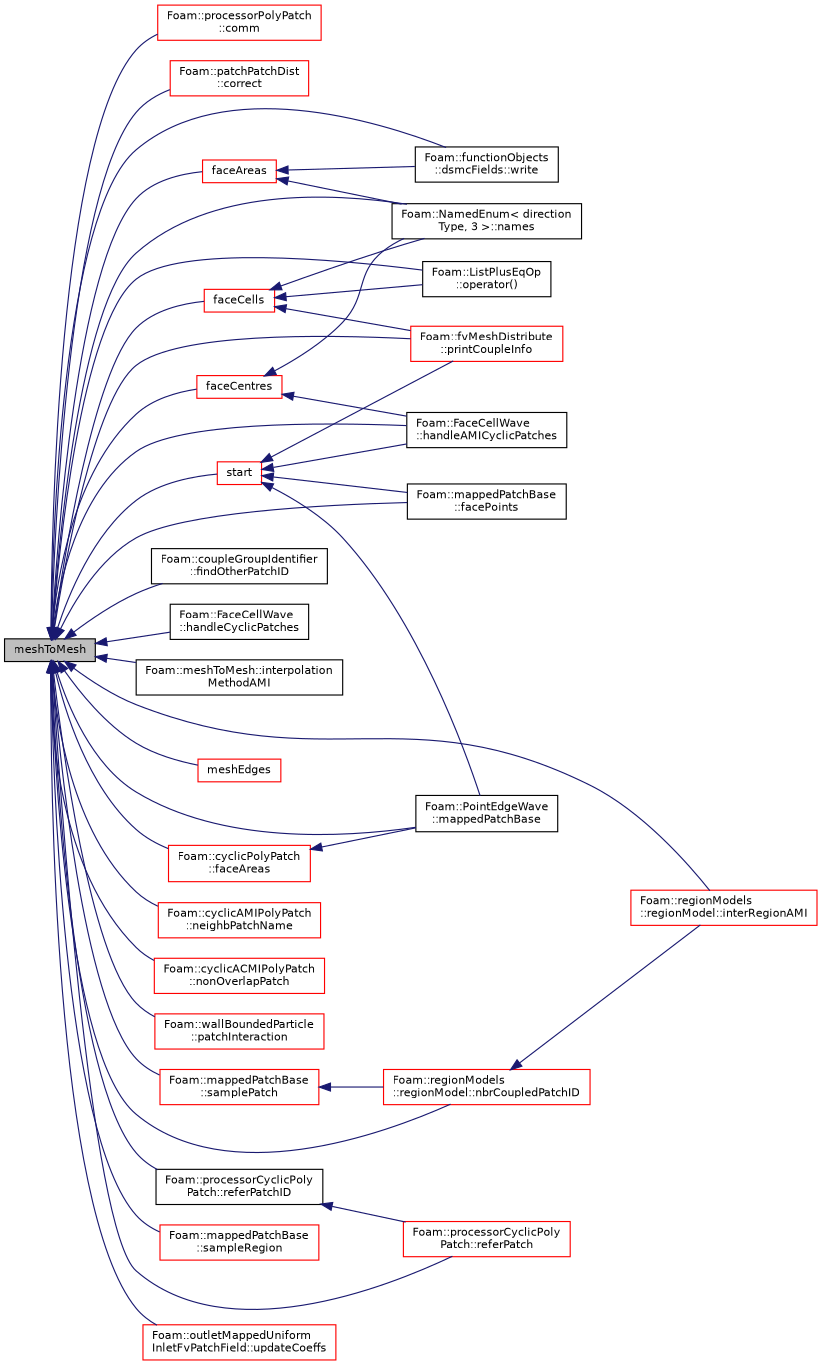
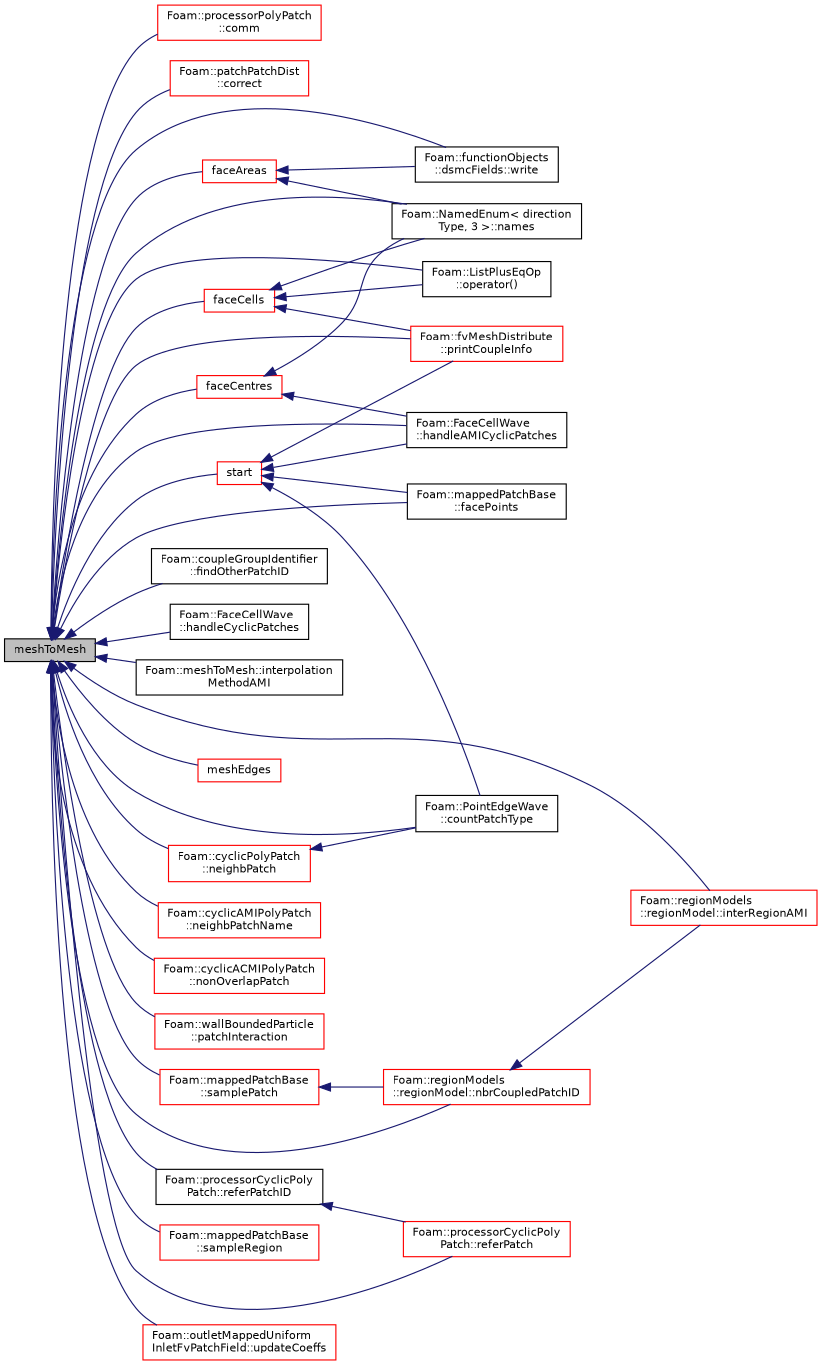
node "Foam::PointEdgeWave ::mappedPatchBase": label "Foam::PointEdgeWave ::mappedPatchBase" -> "Foam::PointEdgeWave ::countPatchType"
node "Foam::cyclicPolyPatch ::faceAreas": label "Foam::cyclicPolyPatch ::faceAreas" -> "Foam::cyclicPolyPatch ::neighbPatch"
